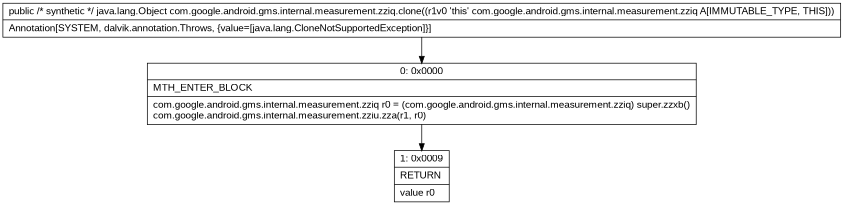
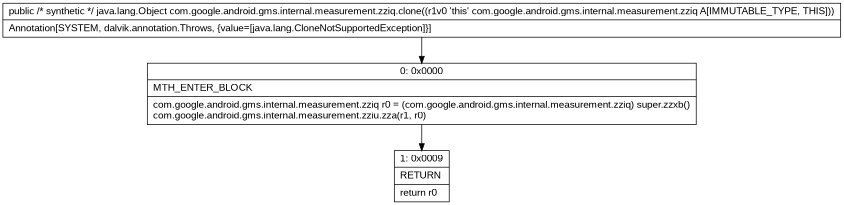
node "1: 0x0009": text "value r0" -> "return r0"
